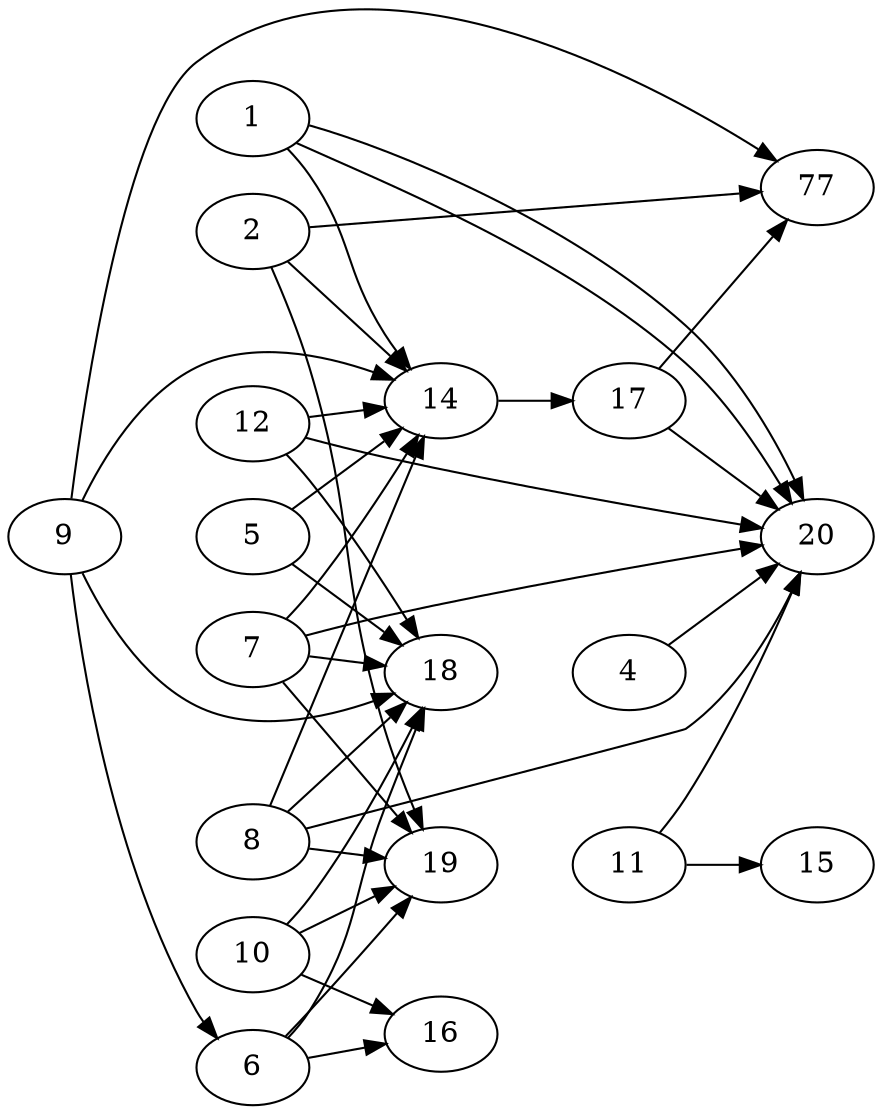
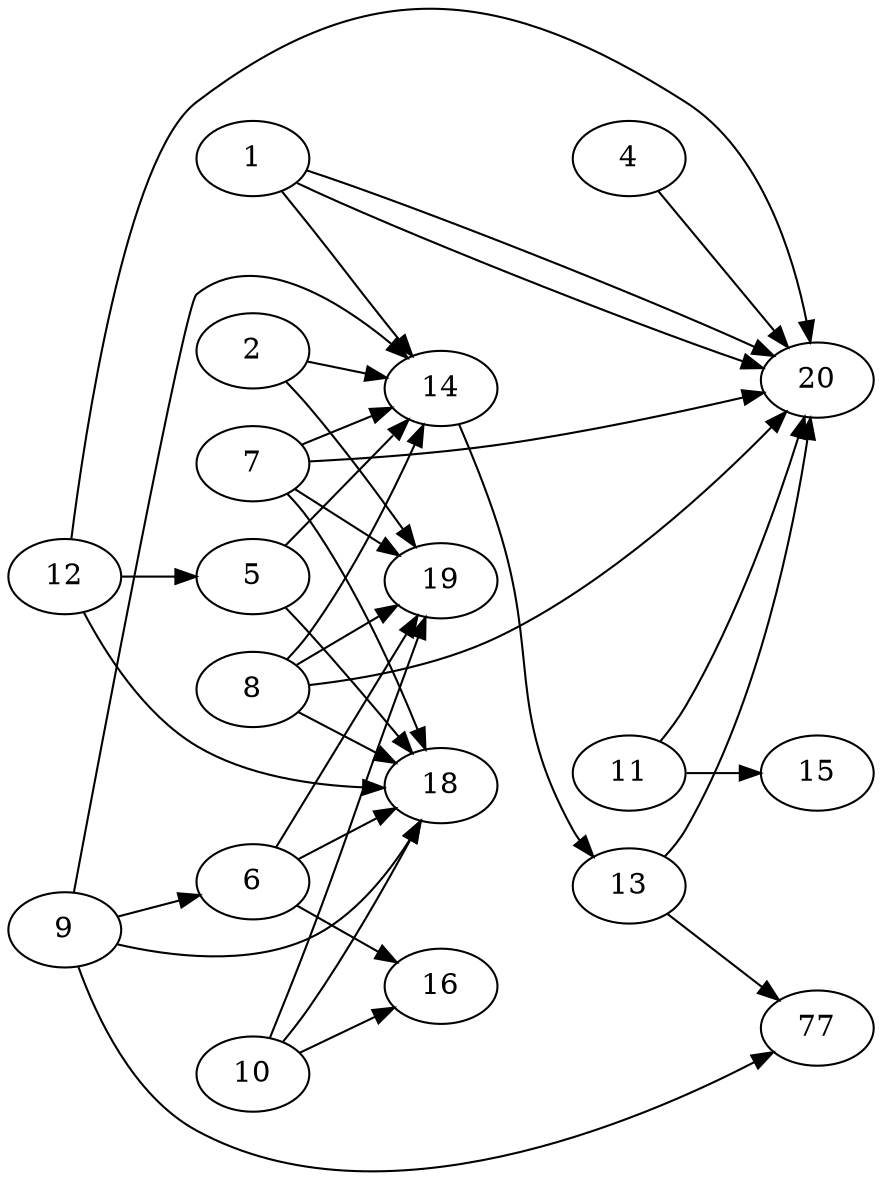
edge "2" -> "77": removed
node "17": label "17" -> "13"
edge "12" -> "14": now "12" -> "5"
